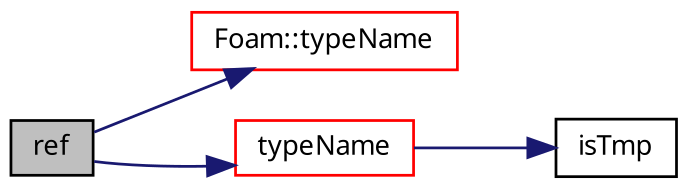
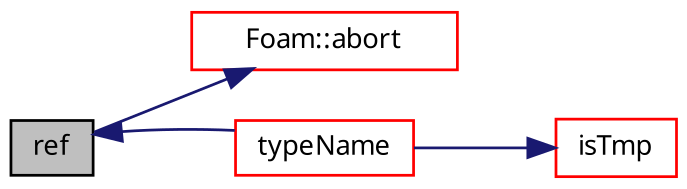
node "Foam::typeName": label "Foam::typeName" -> "Foam::abort"
node "isTmp": color black -> red
edge "ref" -> "typeName": reversed
